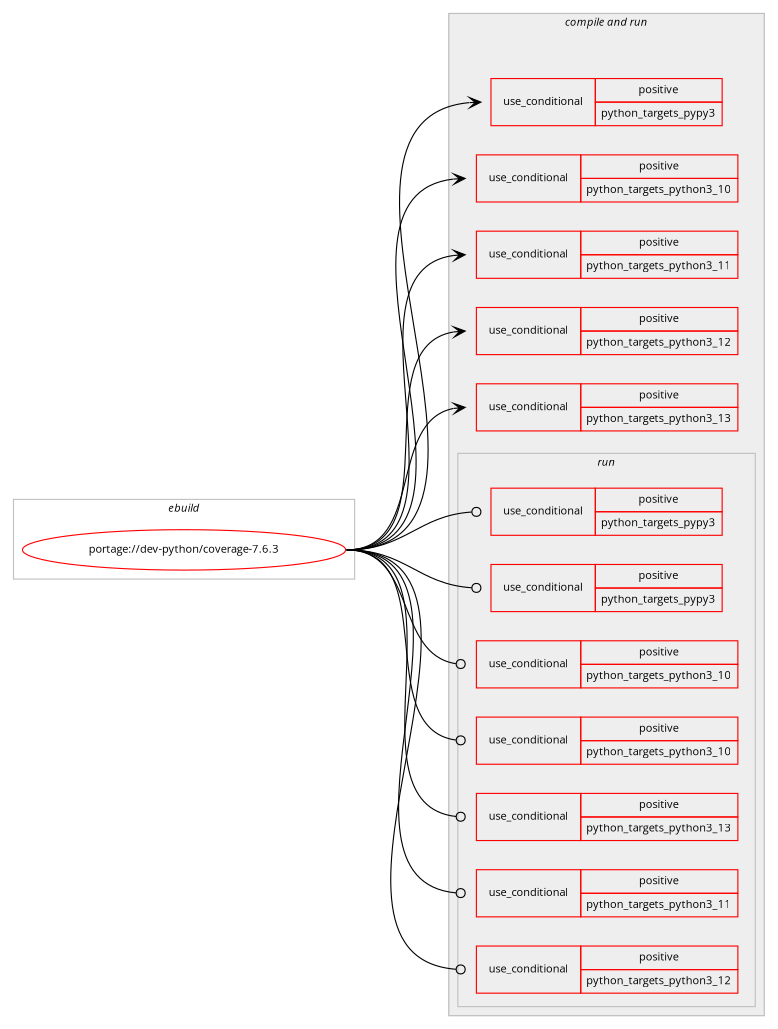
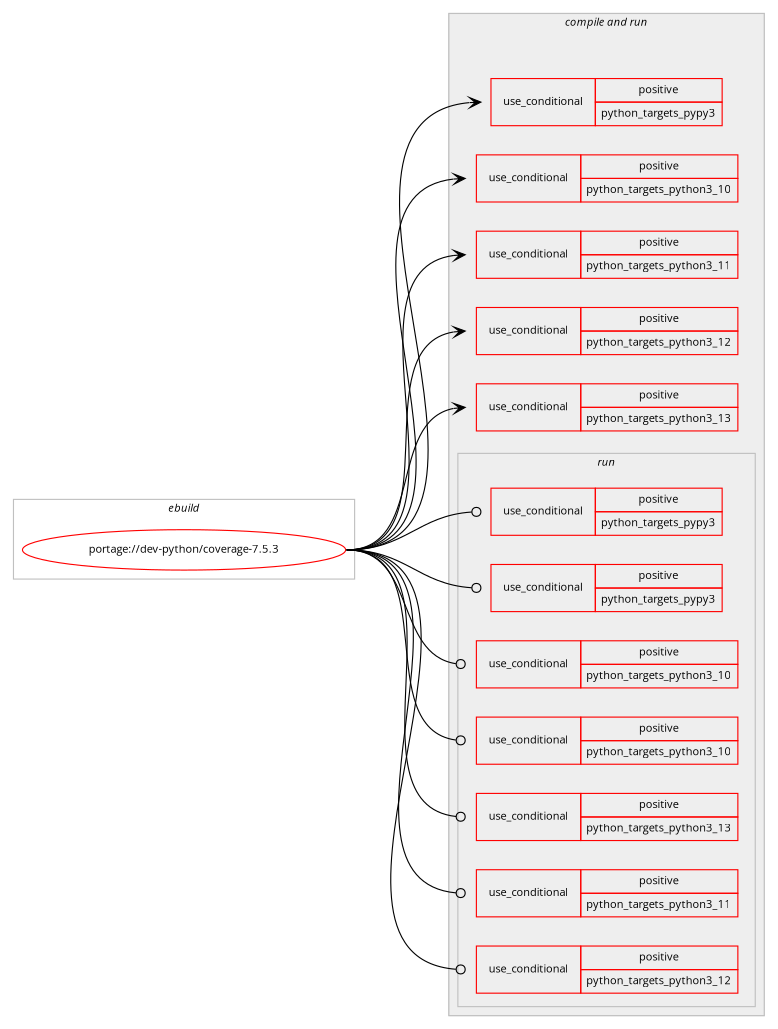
node "portage://dev-python/coverage-7.6.3": label "portage://dev-python/coverage-7.6.3" -> "portage://dev-python/coverage-7.5.3"
